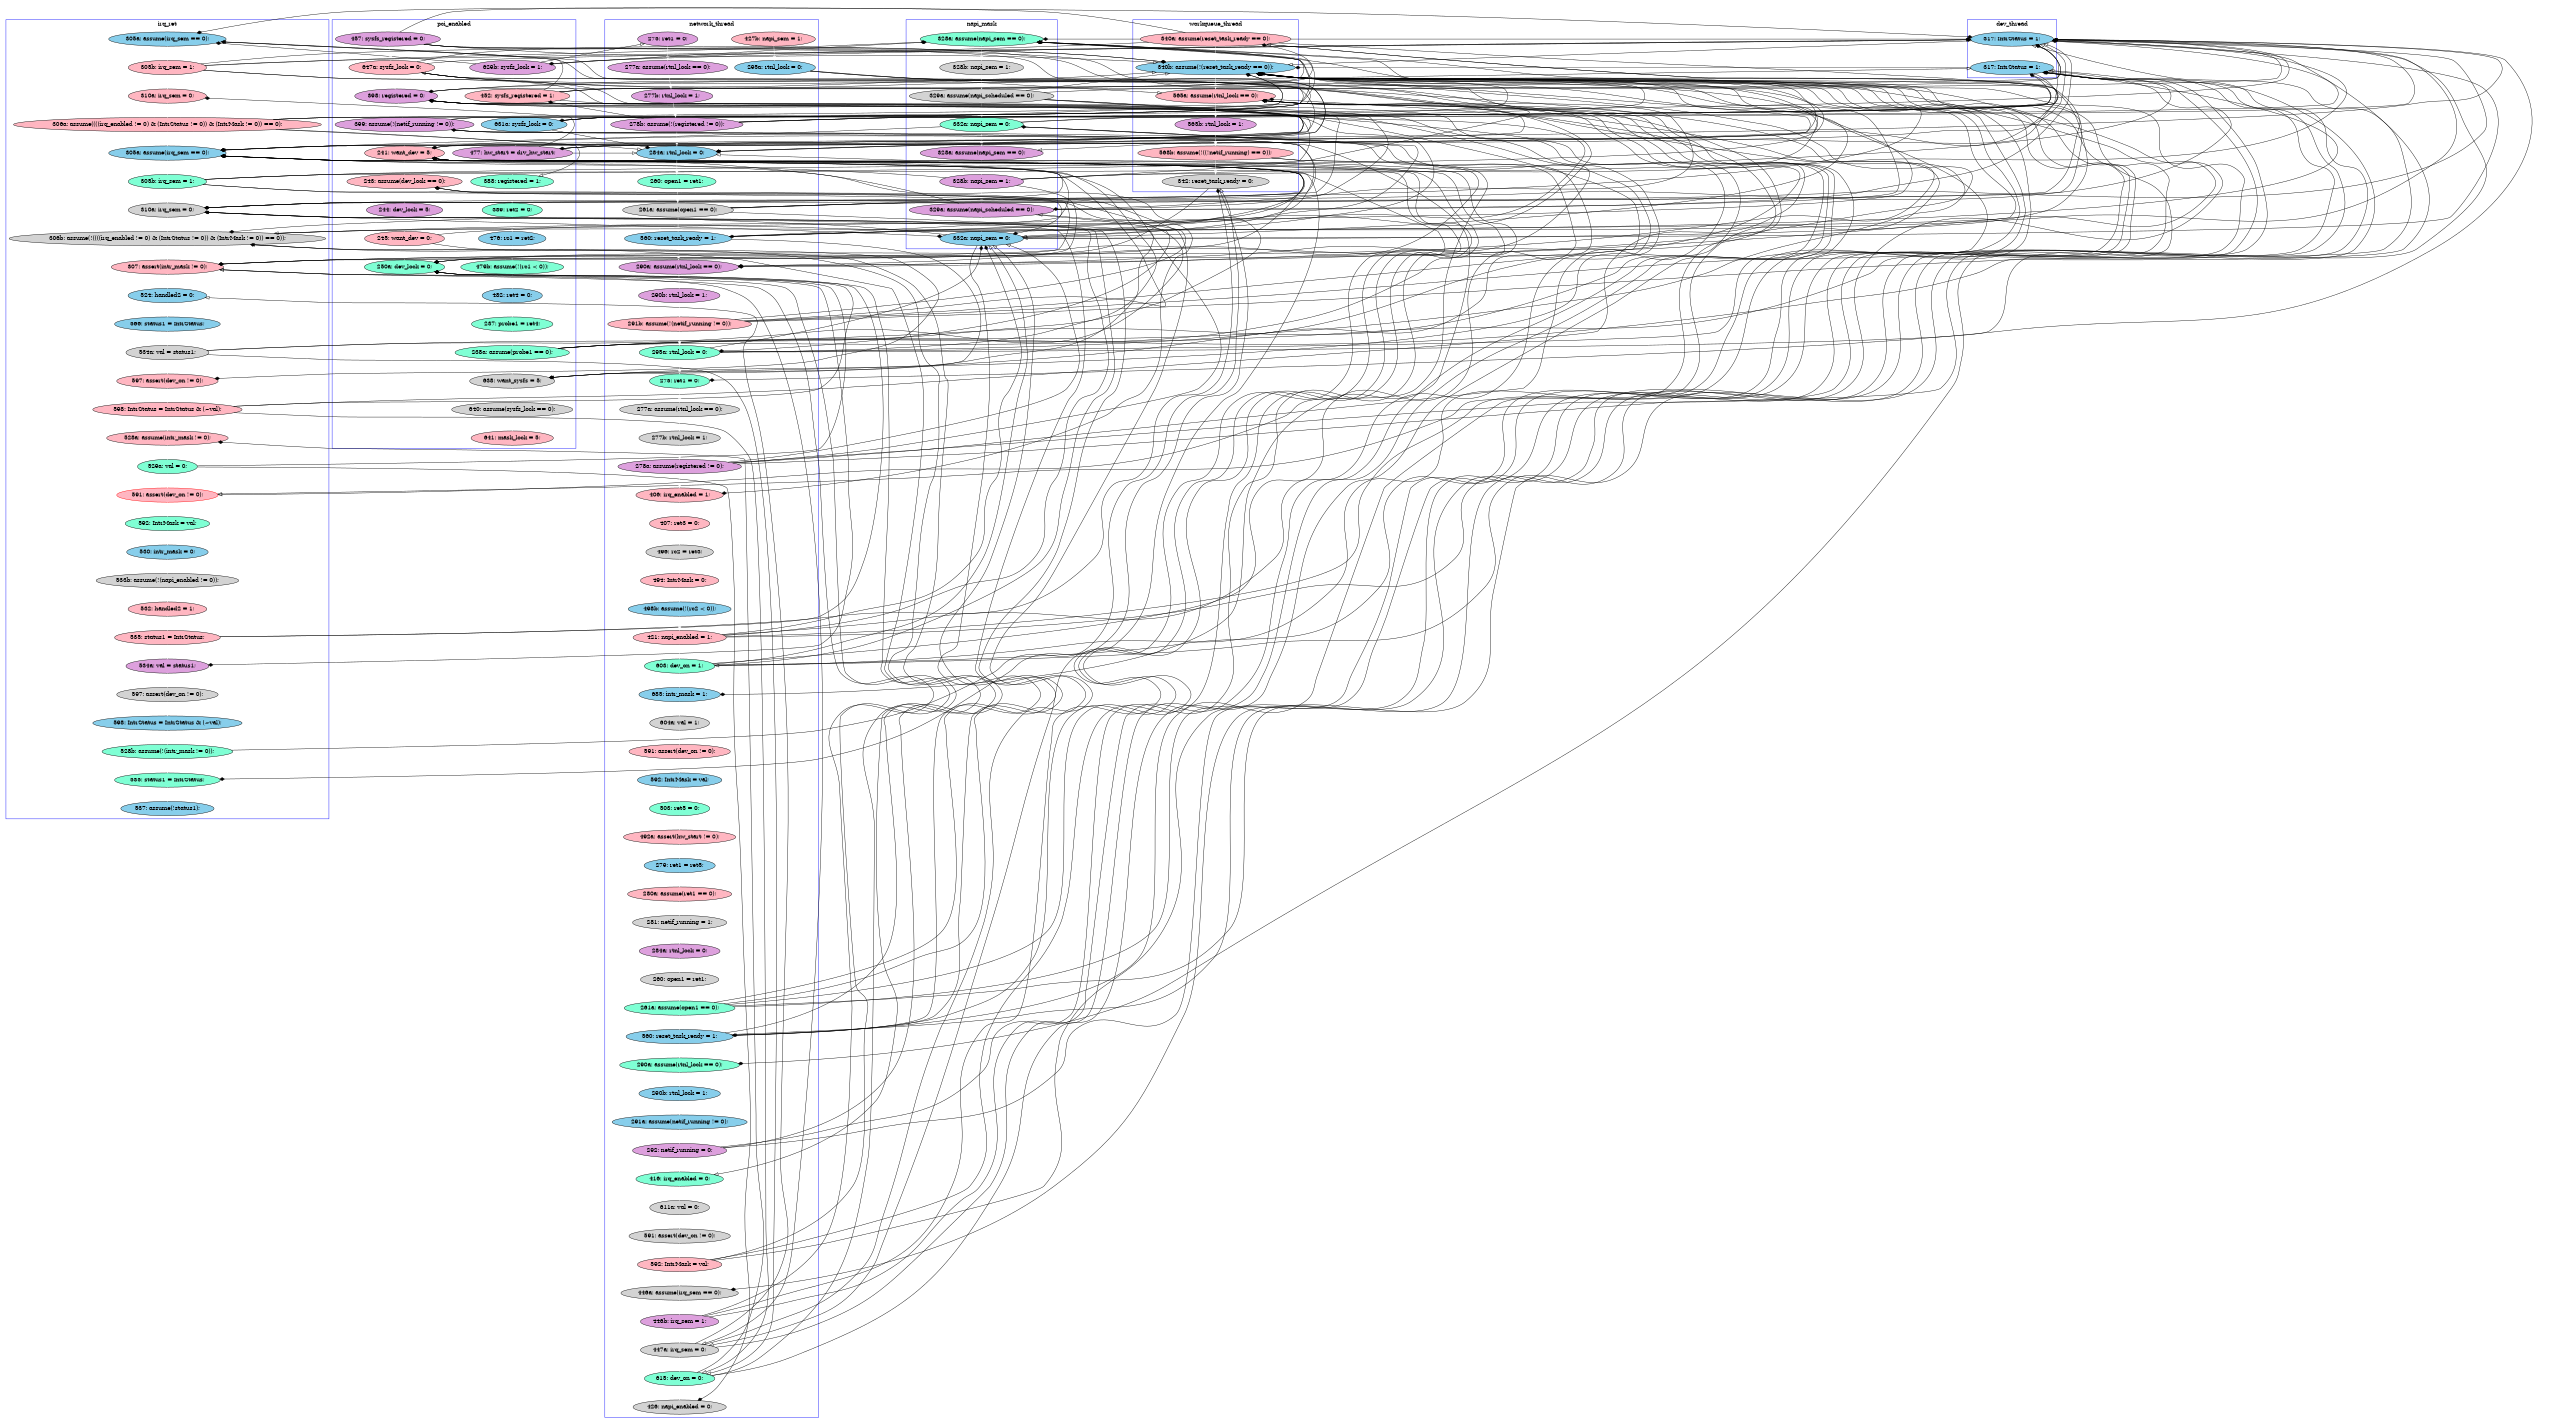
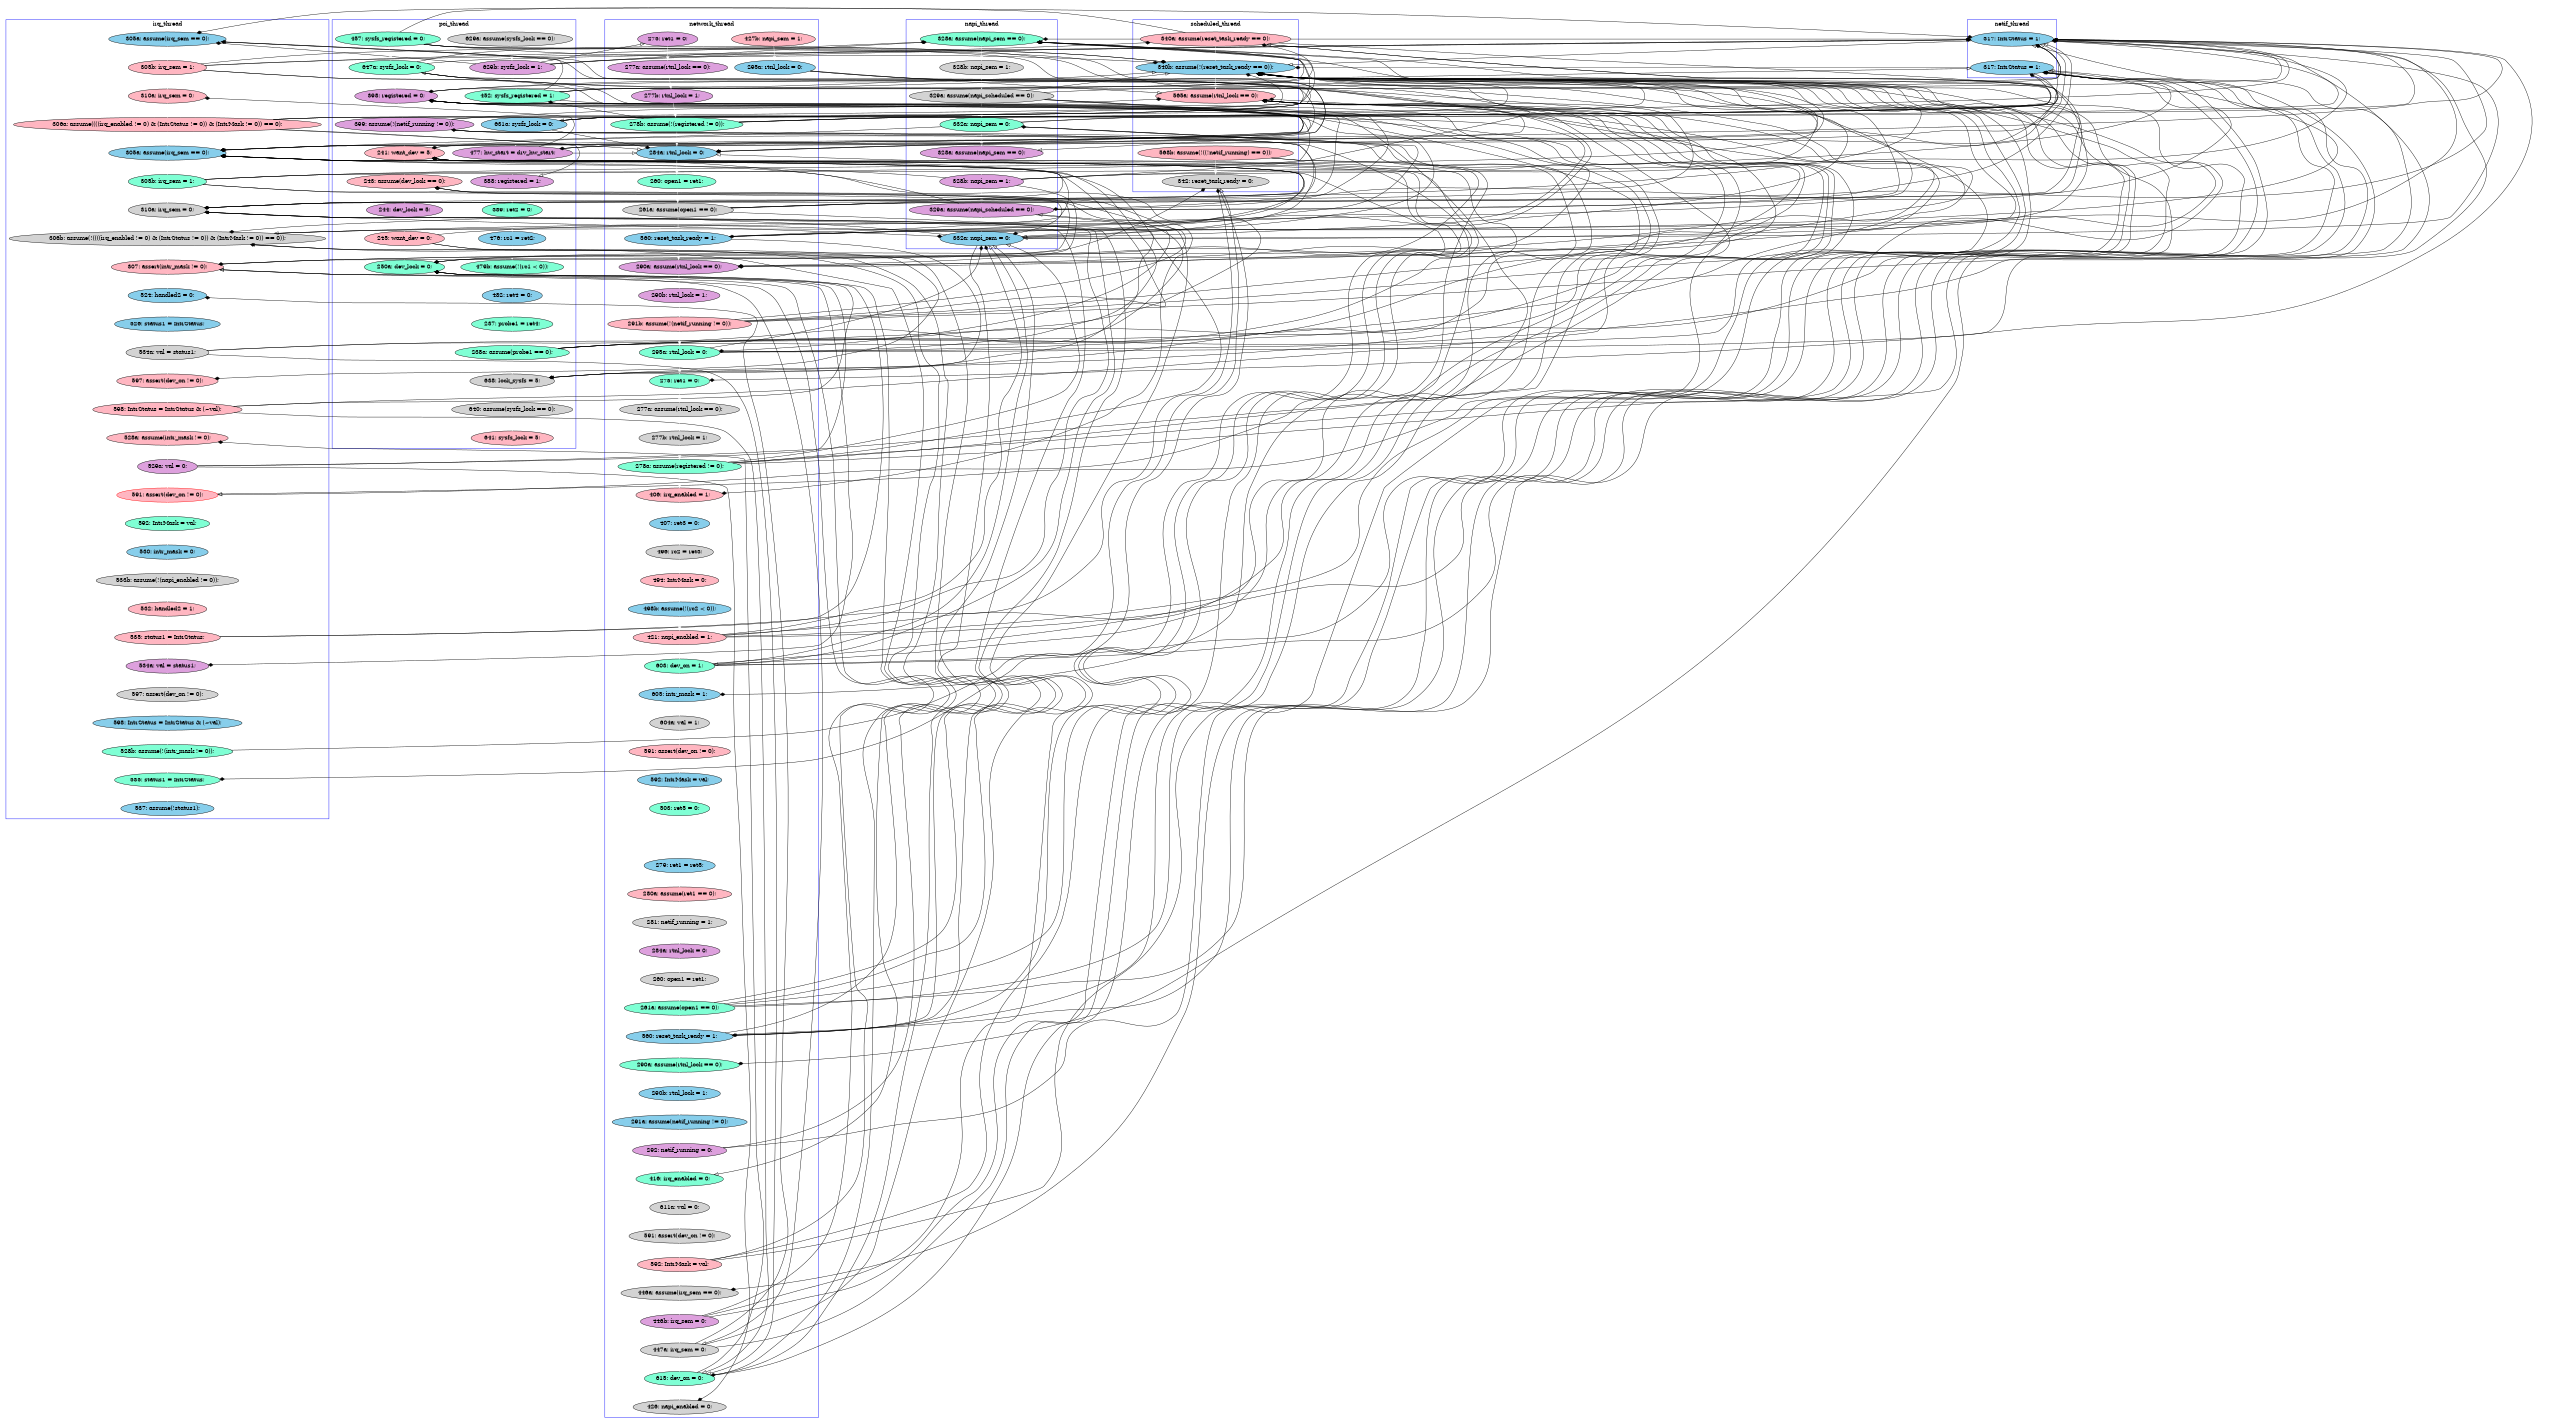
cluster "irq_ret": label "irq_ret" -> "irq_thread"
cluster "pci_enabled": label "pci_enabled" -> "pci_thread"
cluster "napi_mask": label "napi_mask" -> "napi_thread"
cluster "workqueue_thread": label "workqueue_thread" -> "scheduled_thread"
cluster "dev_thread": label "dev_thread" -> "netif_thread"
node "457: sysfs_registered = 0;": fillcolor plum -> aquamarine
node "629a: assume(sysfs_lock == 0);": added
edge "340a: assume(reset_task_ready == 0);" -> "629b: sysfs_lock = 1;": reversed
edge "457: sysfs_registered = 0;" -> "340b: assume(!(reset_task_ready == 0));": arrowhead onormal -> diamond
node "647a: sysfs_lock = 0;": fillcolor lightpink -> aquamarine
node "452: sysfs_registered = 1;": fillcolor lightpink -> aquamarine
edge "340a: assume(reset_task_ready == 0);" -> "631a: sysfs_lock = 0;": arrowhead diamond -> onormal
edge "399: assume(!(netif_running != 0));" -> "340b: assume(!(reset_task_ready == 0));": now "399: assume(!(netif_running != 0));" -> "565a: assume(rtnl_lock == 0);"
node "278b: assume(!(registered != 0));": fillcolor plum -> aquamarine
node "565b: rtnl_lock = 1;": removed
edge "340b: assume(!(reset_task_ready == 0));" -> "241: want_dev = 5;": removed
edge "477: hw_start = drv_hw_start;" -> "340b: assume(!(reset_task_ready == 0));": removed
node "388: registered = 1;": fillcolor aquamarine -> plum
edge "647a: sysfs_lock = 0;" -> "603: dev_on = 1;": now "398: registered = 0;" -> "603: dev_on = 1;"
edge "241: want_dev = 5;" -> "307: assert(intr_mask != 0);": removed
edge "342: reset_task_ready = 0;" -> "250a: dev_lock = 0;": reversed
node "566: status1 = IntrStatus;": label "566: status1 = IntrStatus;" -> "526: status1 = IntrStatus;"
edge "292: netif_running = 0;" -> "241: want_dev = 5;": removed
node "638: want_sysfs = 5;": label "638: want_sysfs = 5;" -> "638: lock_sysfs = 5;"
edge "241: want_dev = 5;" -> "447a: irq_sem = 0;": removed
edge "529a: val = 0;" -> "565a: assume(rtnl_lock == 0);": added
node "641: mask_lock = 5;": label "641: mask_lock = 5;" -> "641: sysfs_lock = 5;"
node "529a: val = 0;": fillcolor aquamarine -> plum
node "278a: assume(registered != 0);": fillcolor plum -> aquamarine
node "407: ret3 = 0;": fillcolor lightpink -> skyblue
edge "447a: irq_sem = 0;" -> "524: handled2 = 0;": arrowhead onormal -> diamond
edge "245: want_dev = 0;" -> "615: dev_on = 0;": added
node "685: intr_mask = 1;": label "685: intr_mask = 1;" -> "605: intr_mask = 1;"
node "492a: assert(hw_start != 0);": removed
node "446b: irq_sem = 1;": label "446b: irq_sem = 1;" -> "446b: irq_sem = 0;"
